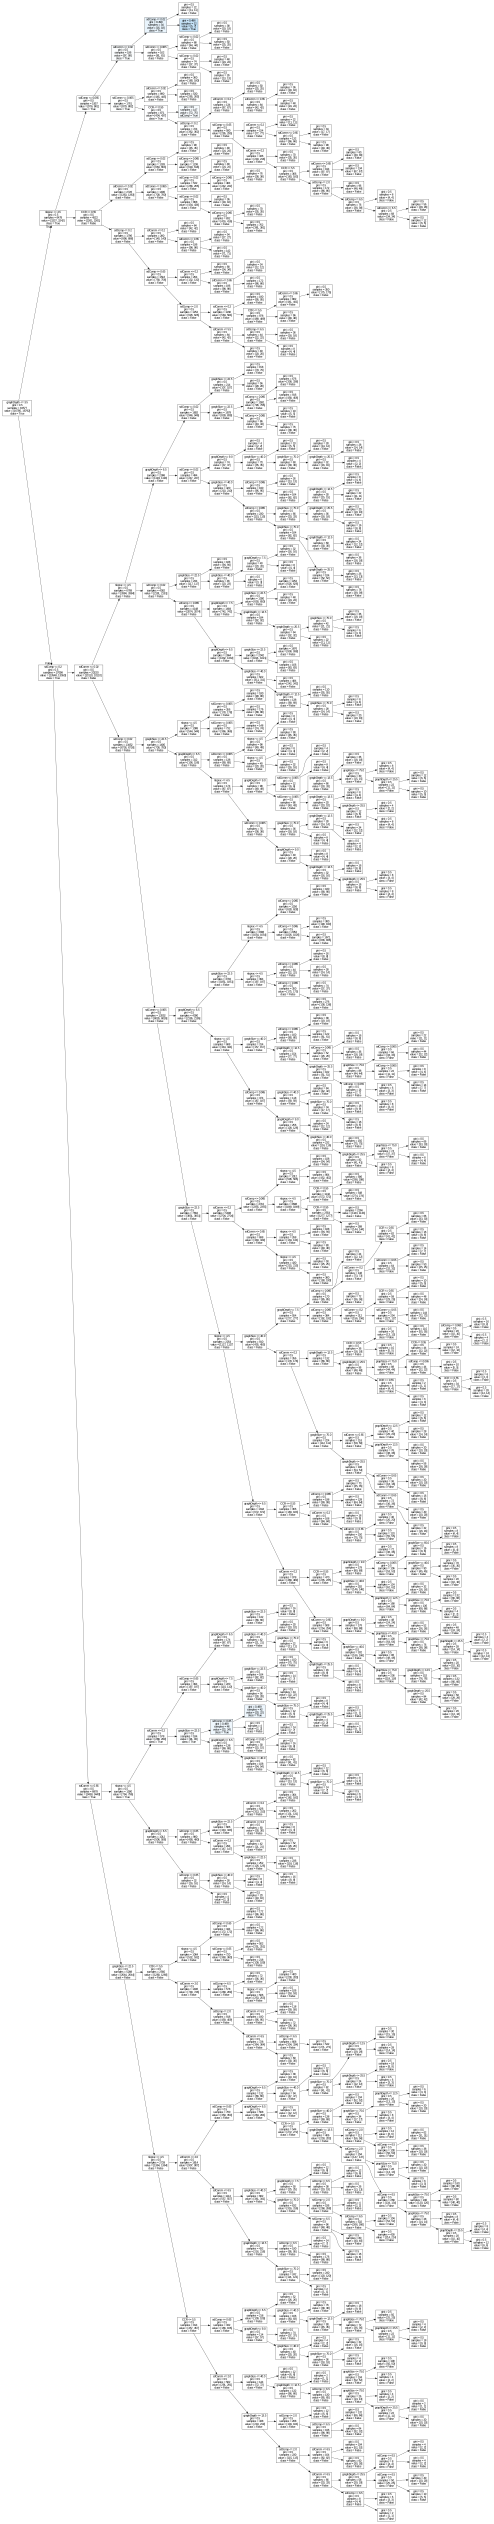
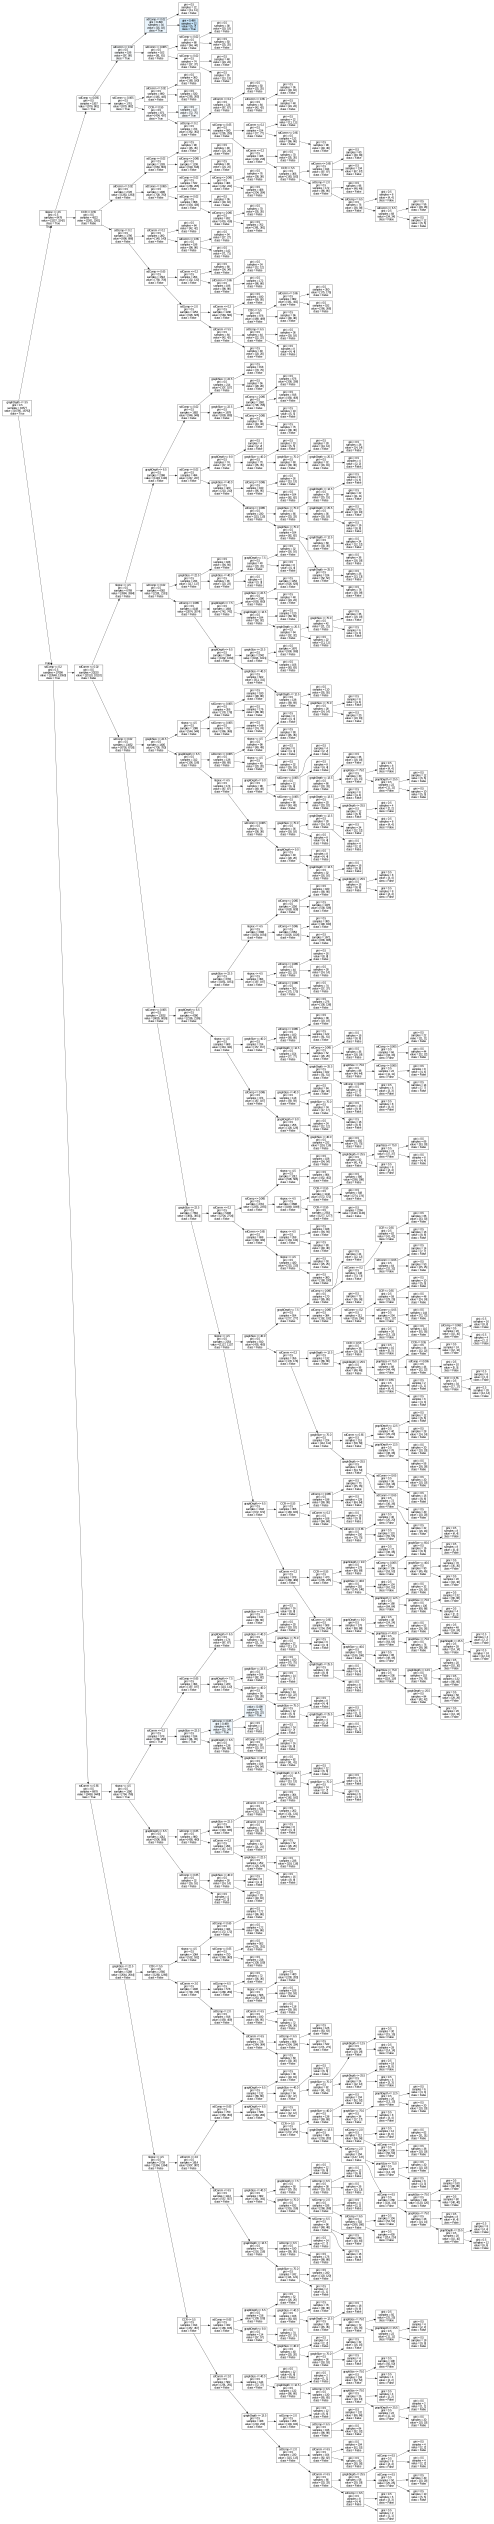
node "gini = 0.5 samples = 147 value = [72, 75] sdComp = True": label "gini = 0.5 samples = 147 value = [72, 75] sdComp = True" -> "gini = 0.5 samples = 147 value = [72, 75] class = True"
node "gini = 0.5 samples = 34 value = [17, 17] class = False": removed
node "gini = 0.5 samples = 408 value = [204, 204] class = False": added
node "gini = 0.5 samples = 532 value = [266, 266] class = False": added
node "gini = 0.5 samples = 120 value = [60, 60] class = False": added
node "gini = 0.5 samples = 484 value = [242, 242] class = False": removed
node "gini = 0.5 samples = 1076 value = [538, 538] class = False": added
node "gini = 0.5 samples = 288 value = [144, 144] class = False": removed
node "gini = 0.499 samples = 42 value = [20, 22] class = True": label "gini = 0.499 samples = 42 value = [20, 22] class = True" -> "value = 0.499 samples = 42 value = [20, 22] class = True"
node "gini = 0.5 samples = 126 value = [63, 63] class = False": added
